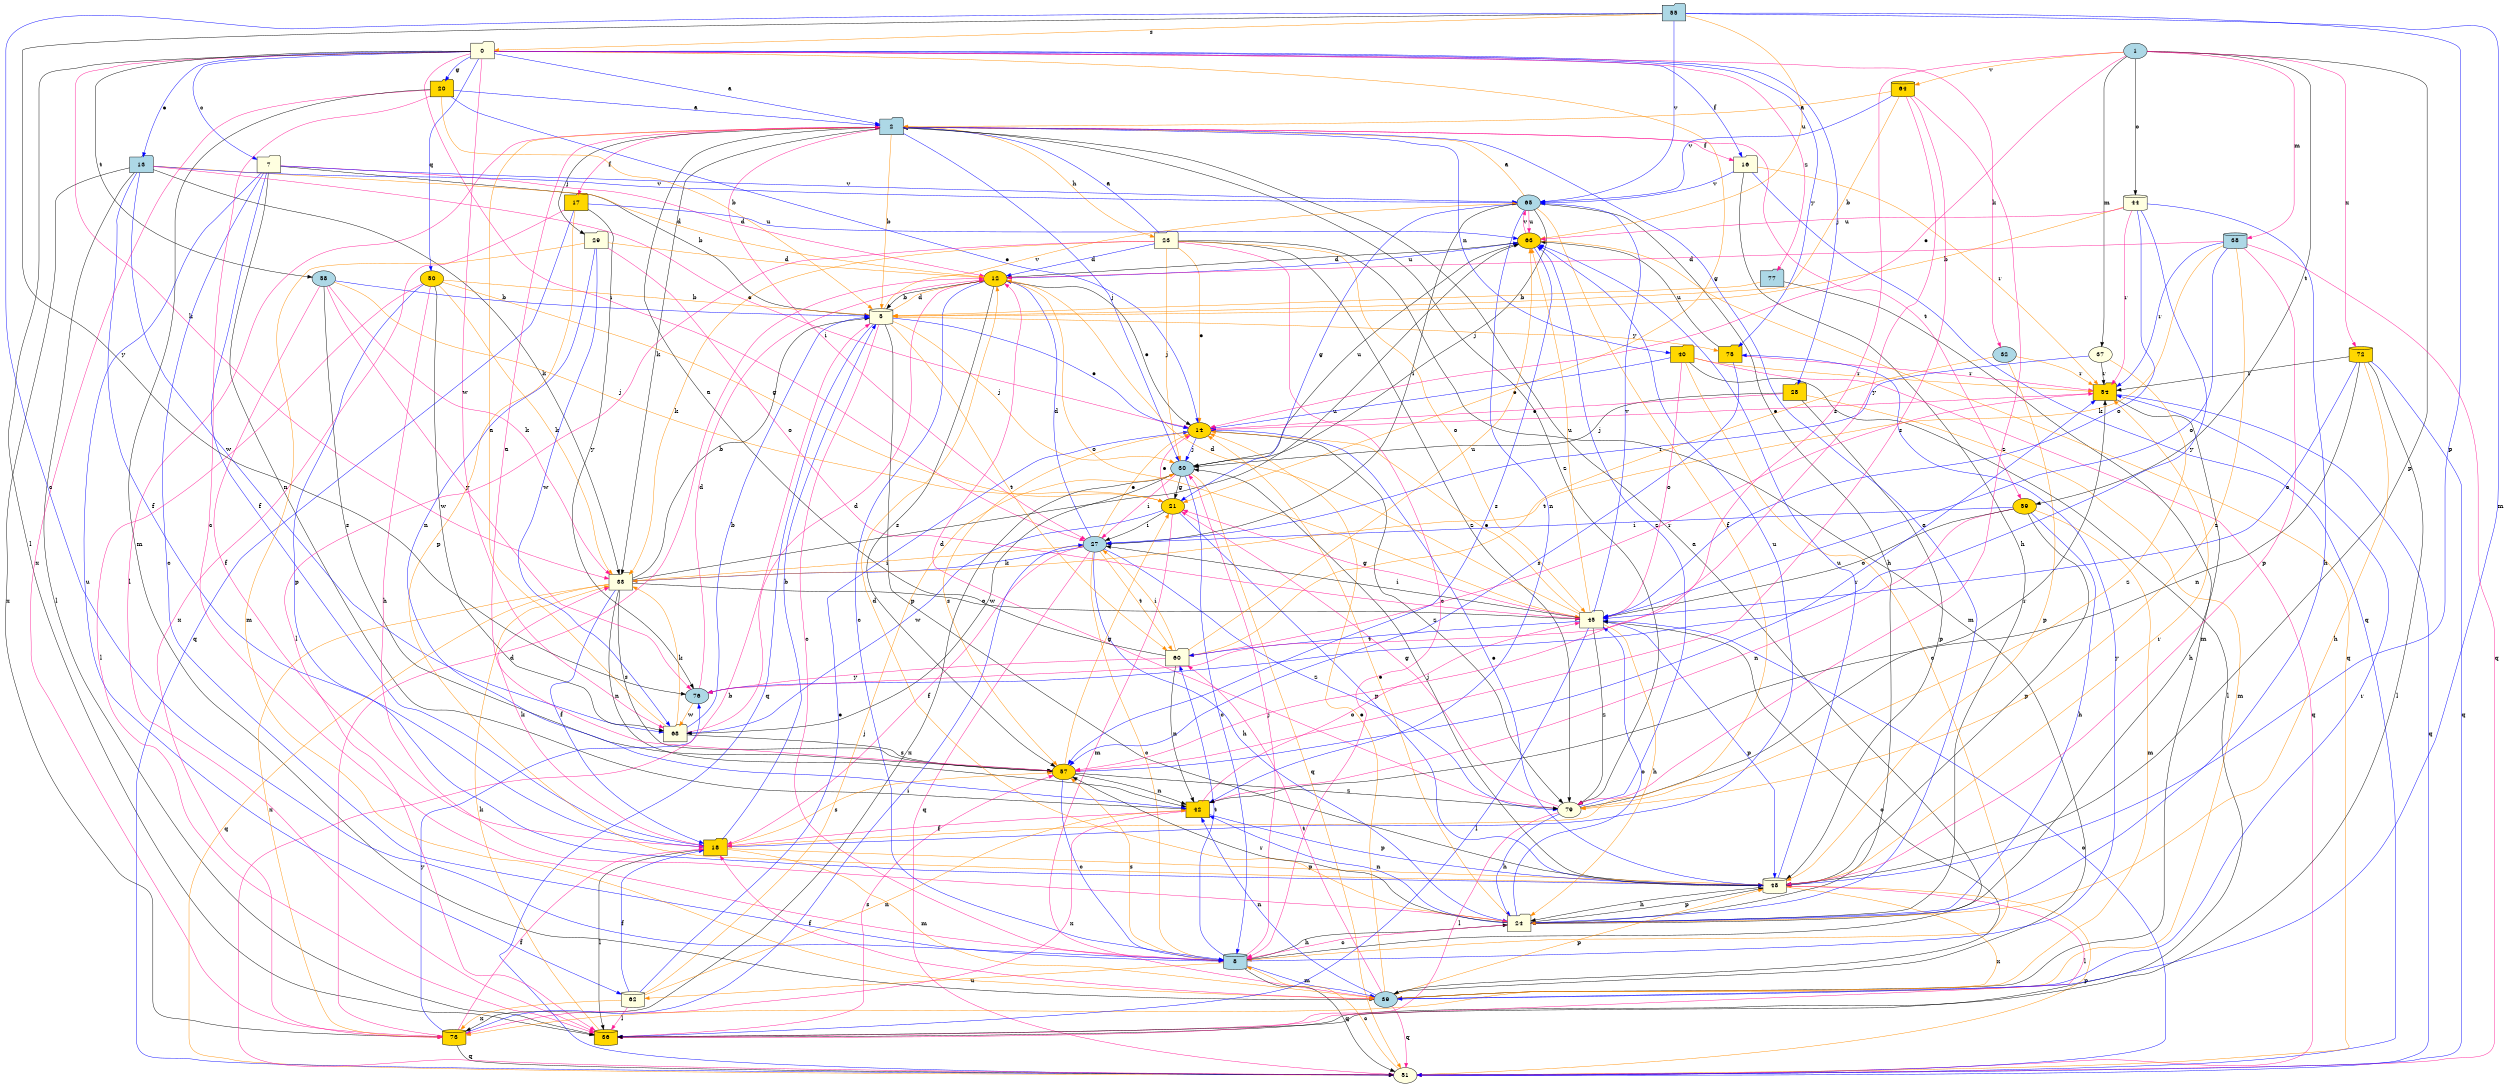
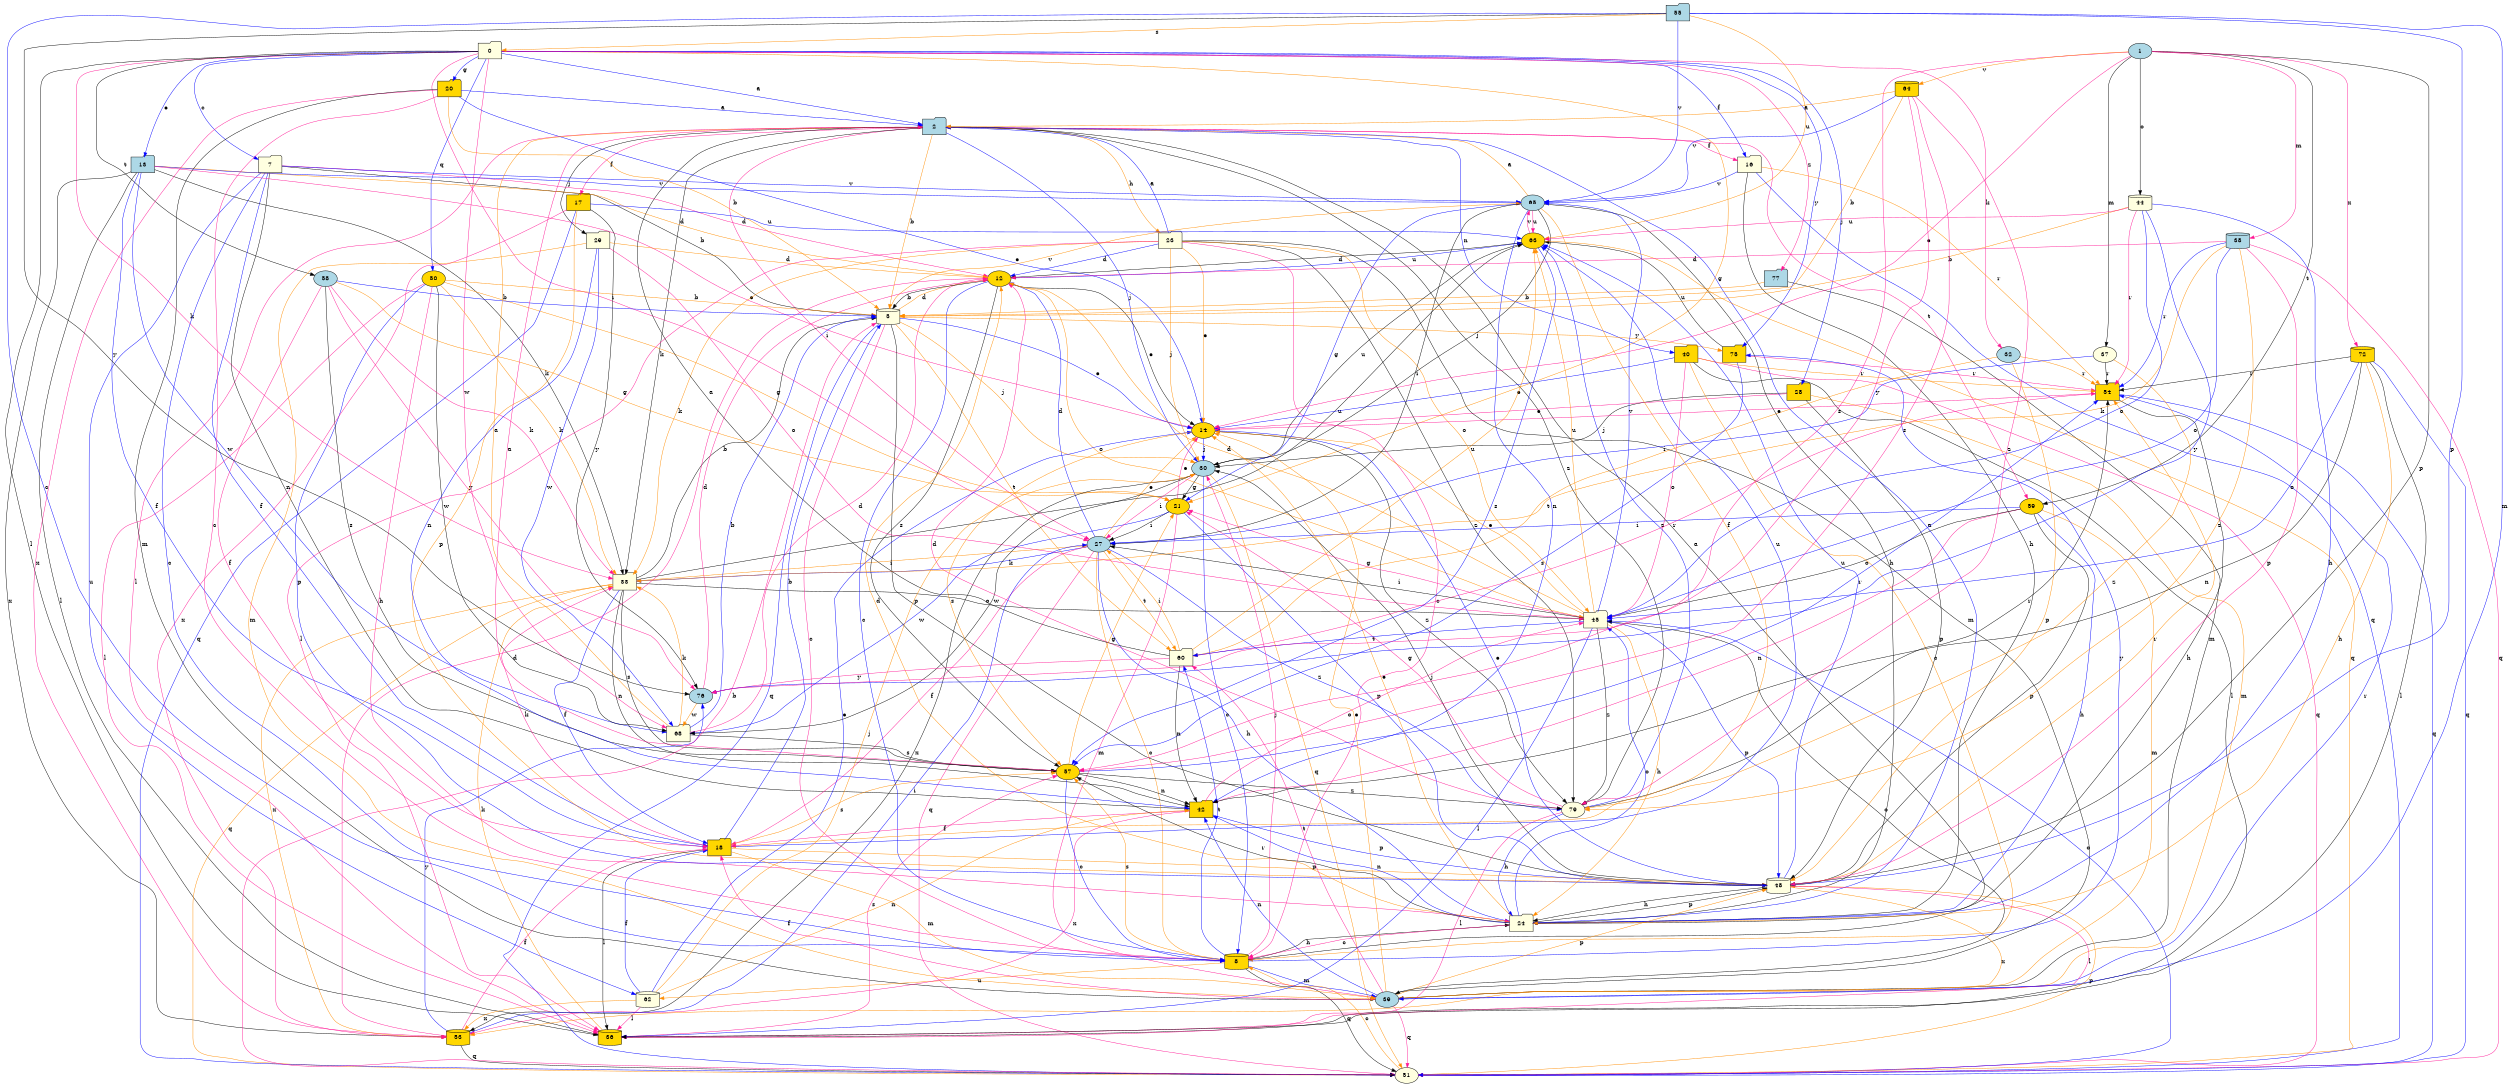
edge "58" -> "21": label "j" -> "g"
node "8": fillcolor lightblue -> gold
node "73": label "73" -> "53"
